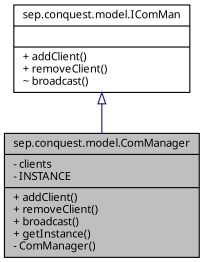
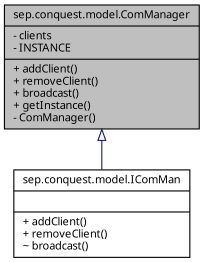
edge "sep.conquest.model.ComManager" -> "sep.conquest.model.IComMan": reversed
